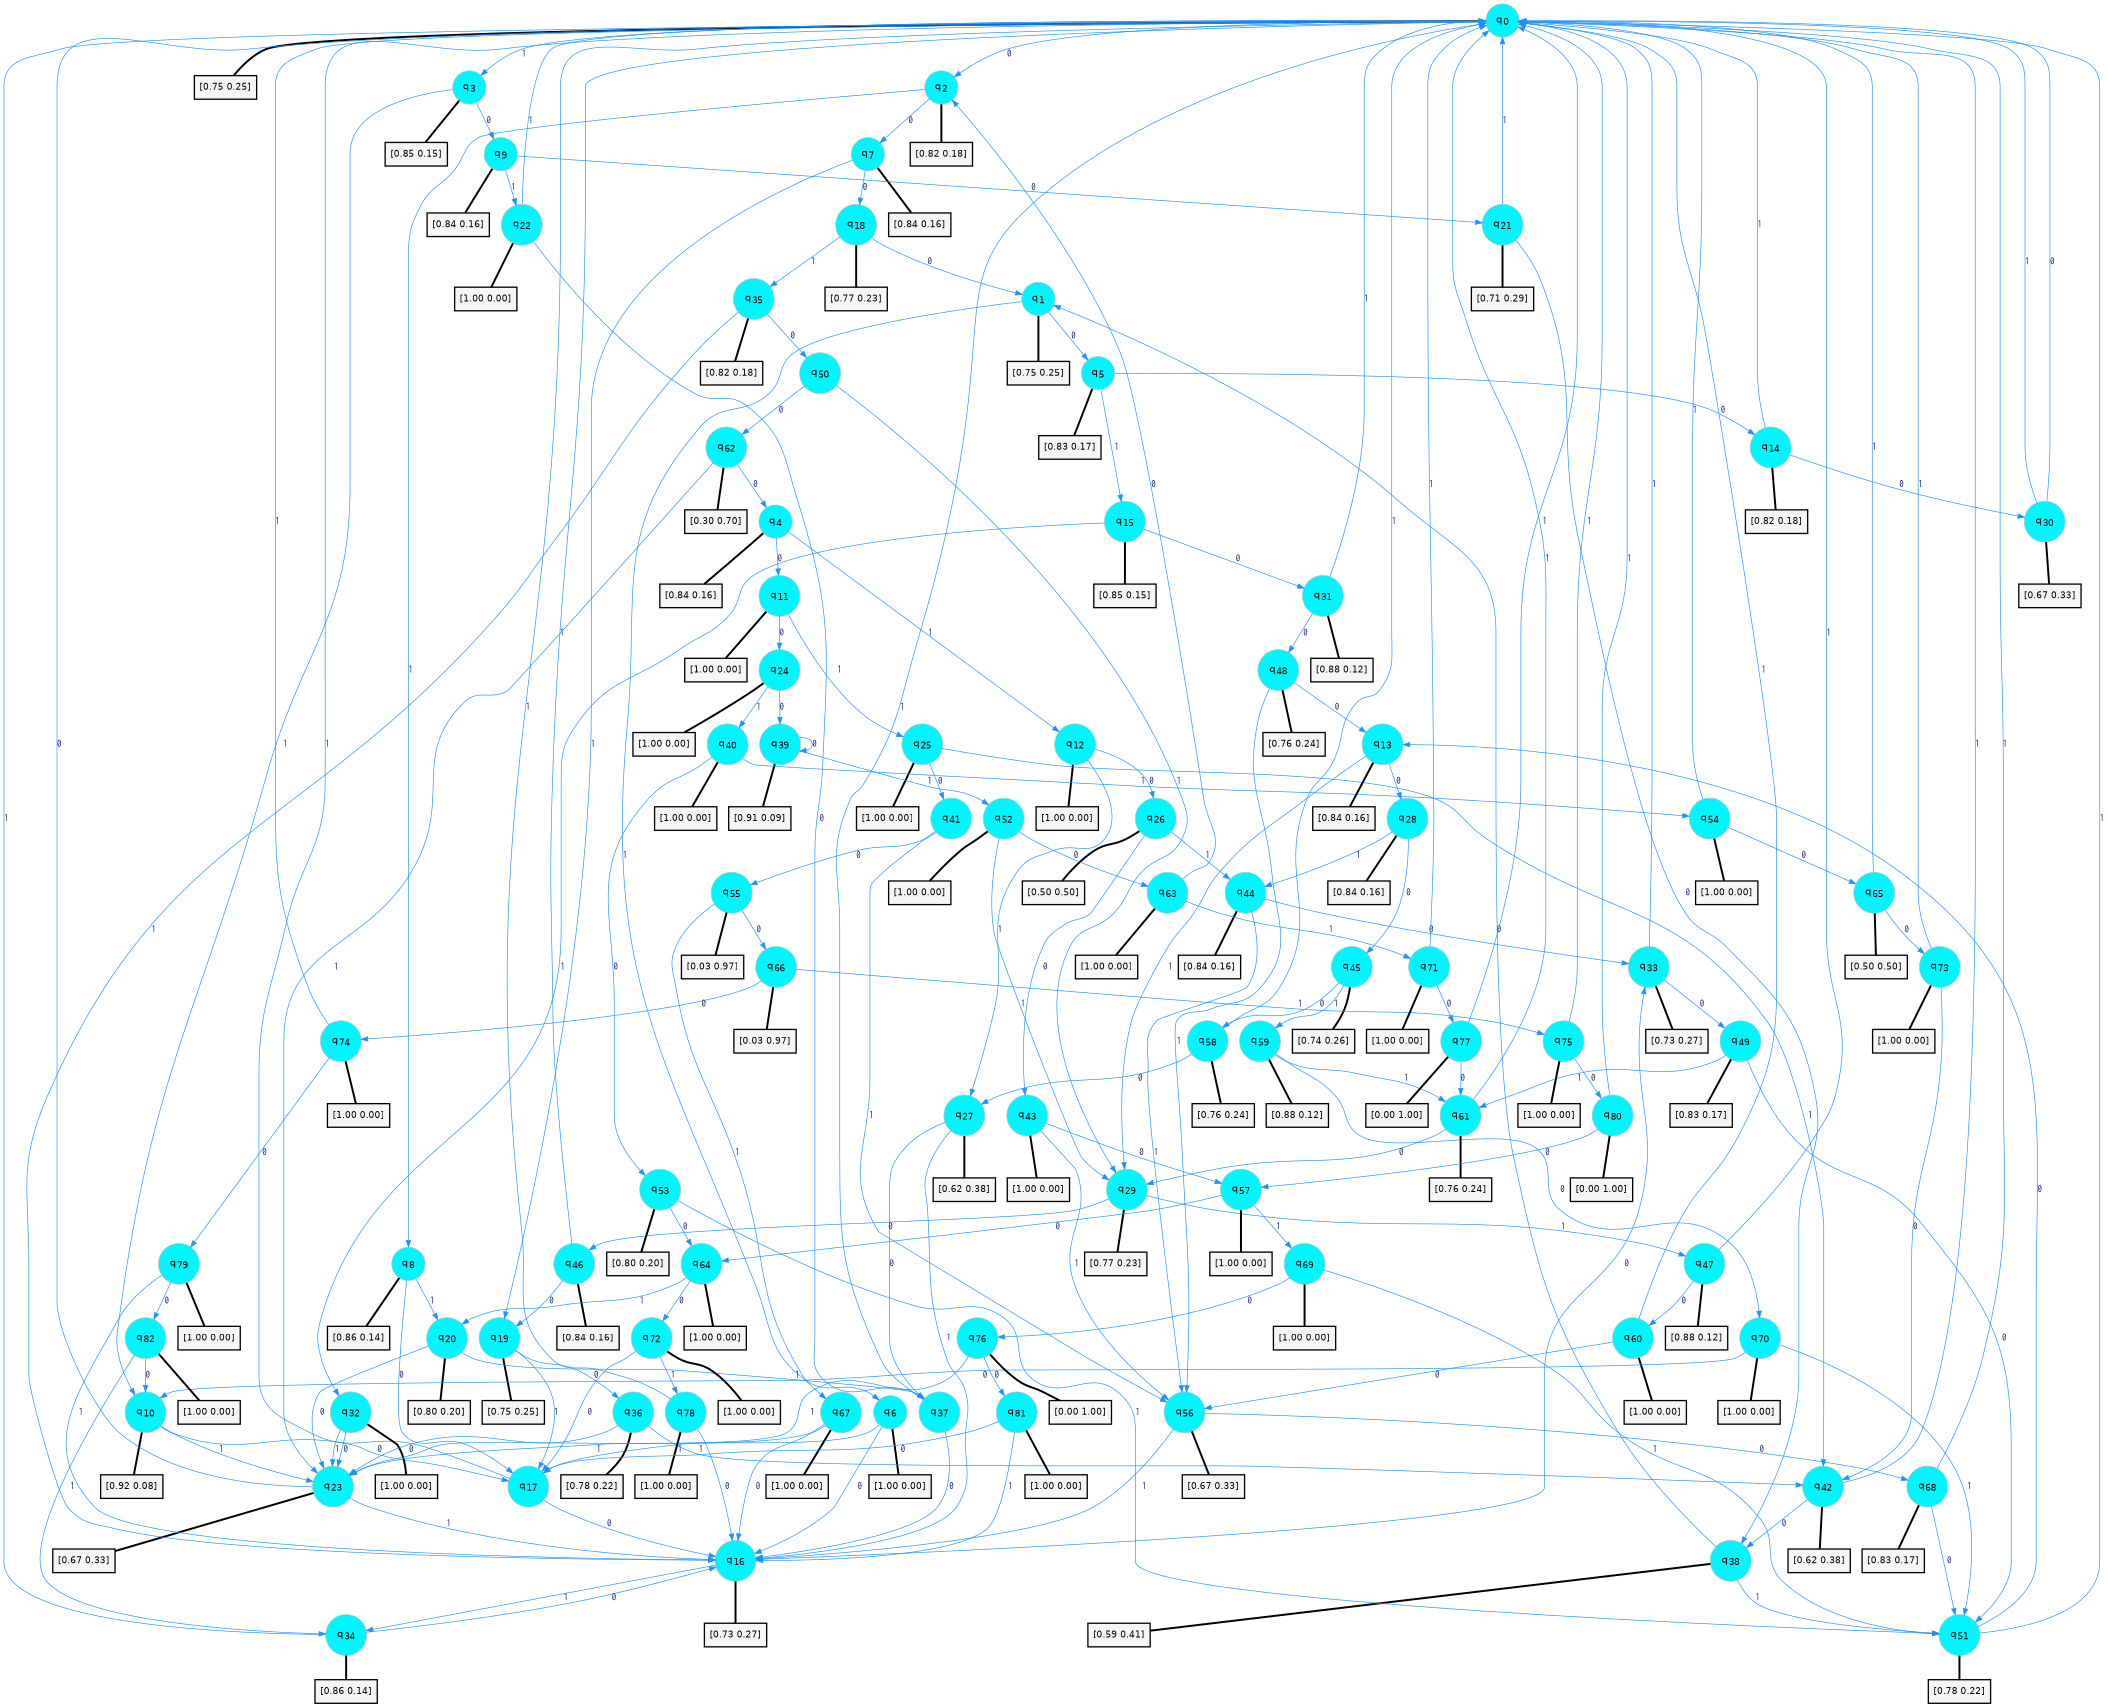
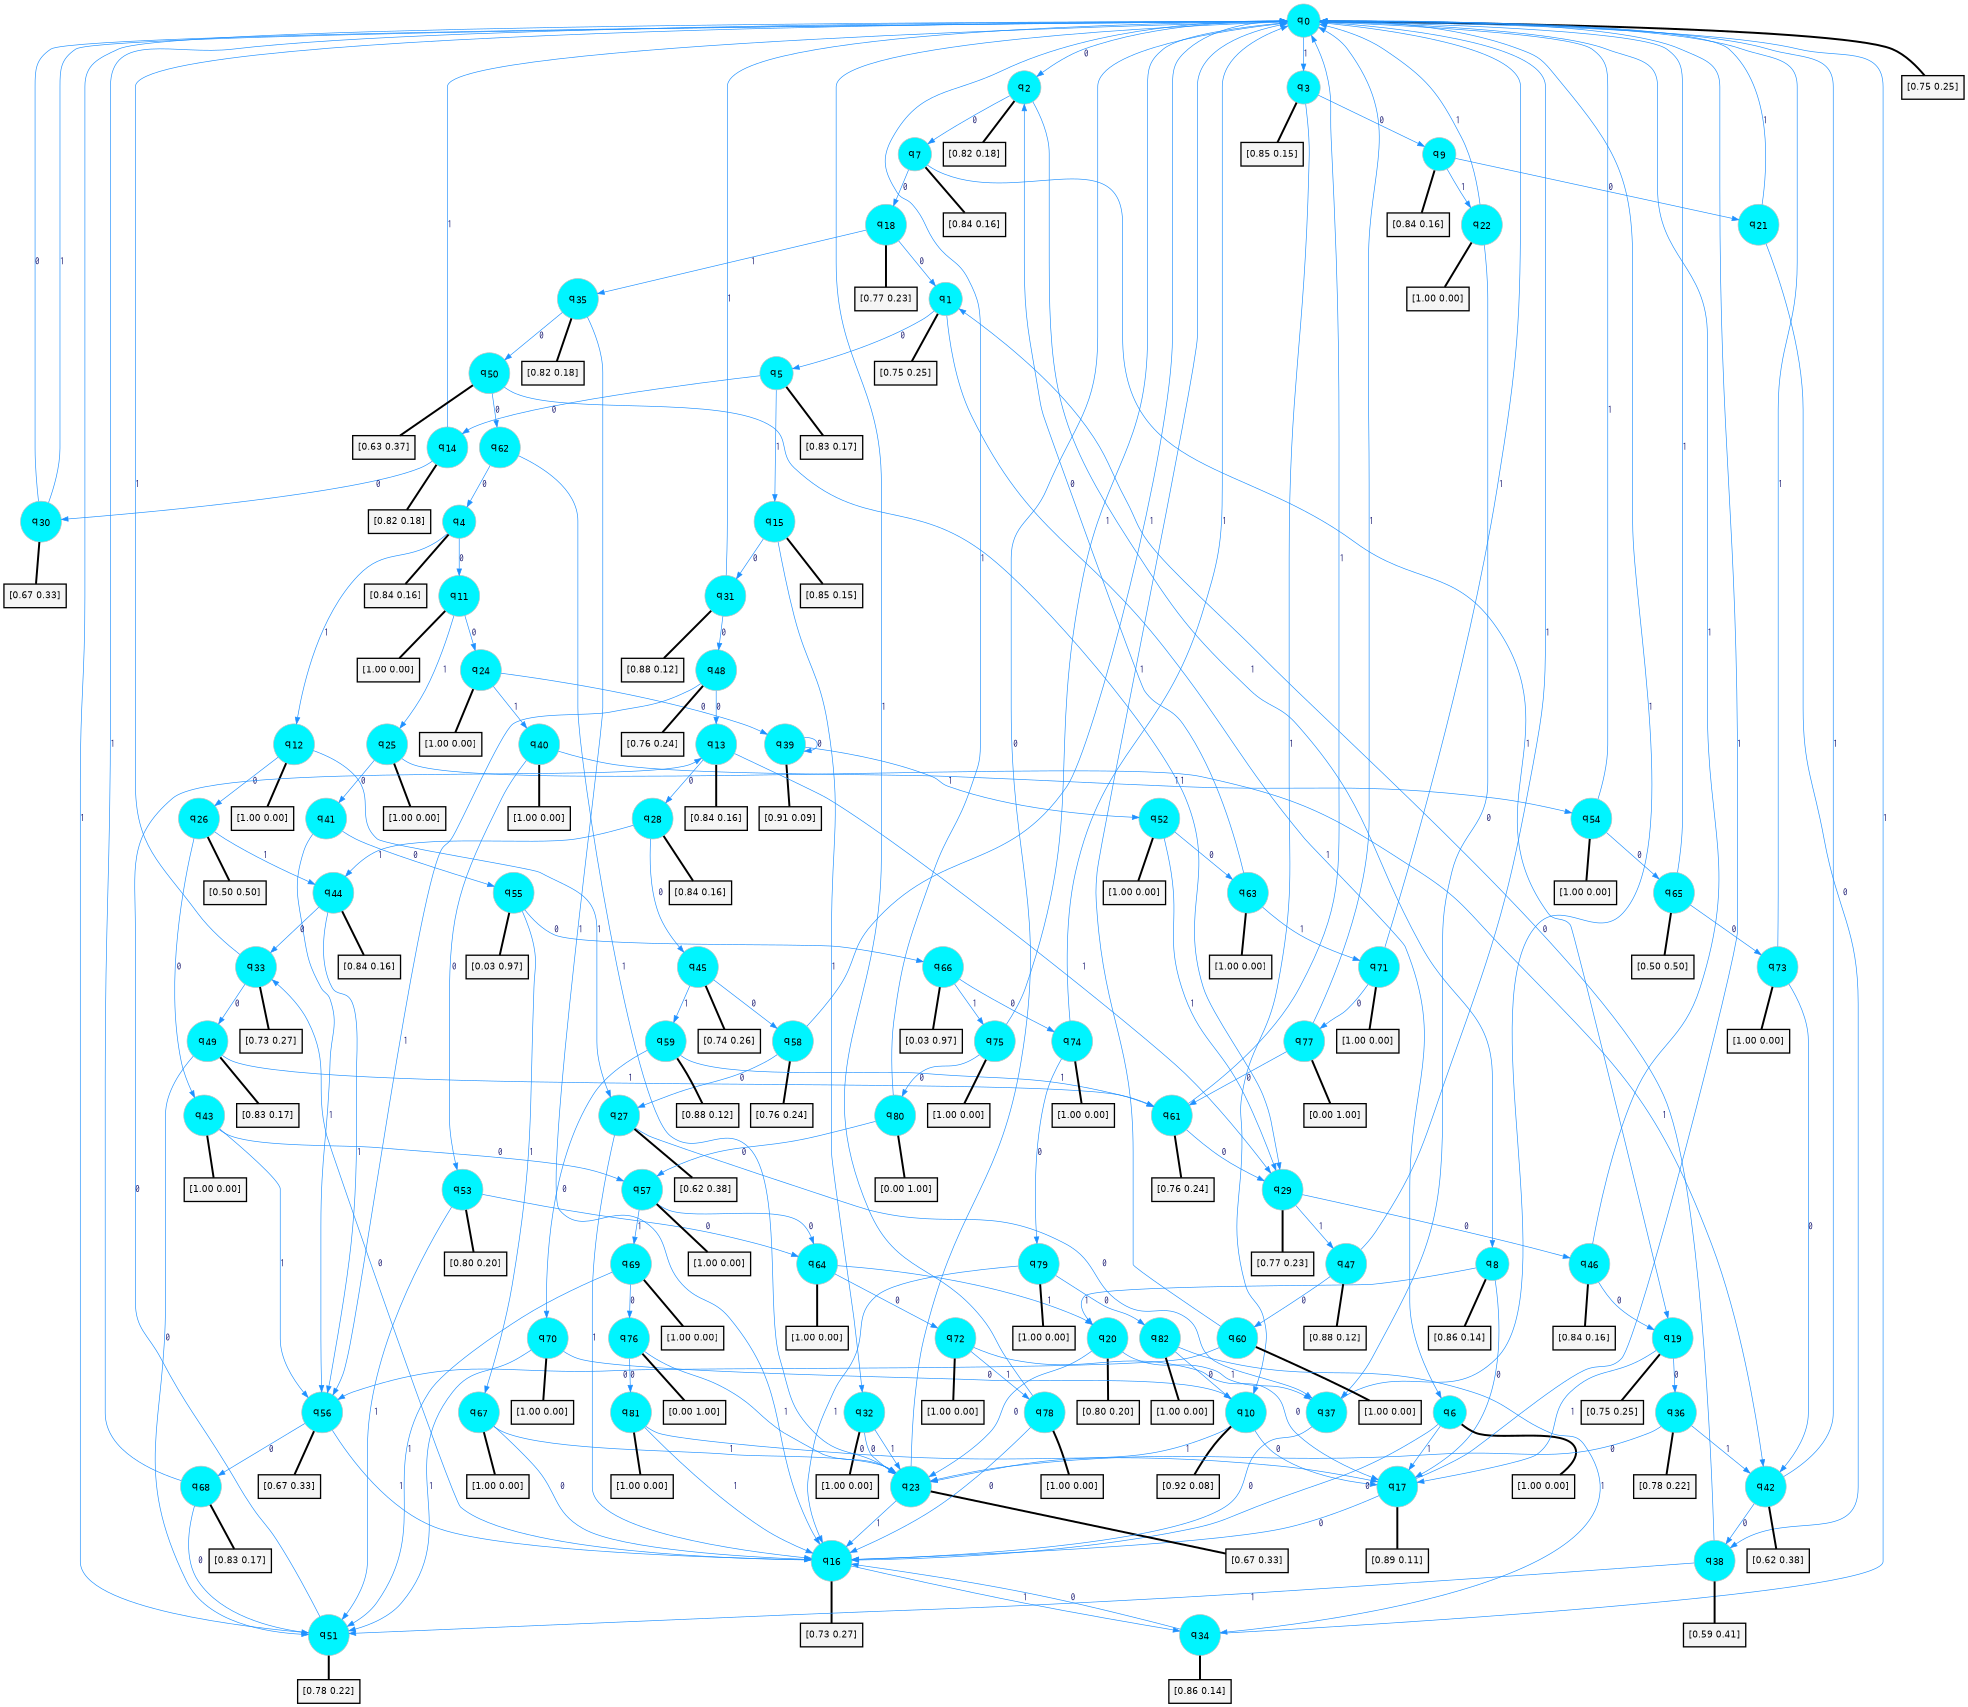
node "[0.71 0.29]": removed
node "[0.63 0.37]": added
node "[0.30 0.70]": removed
node "[0.89 0.11]": added
